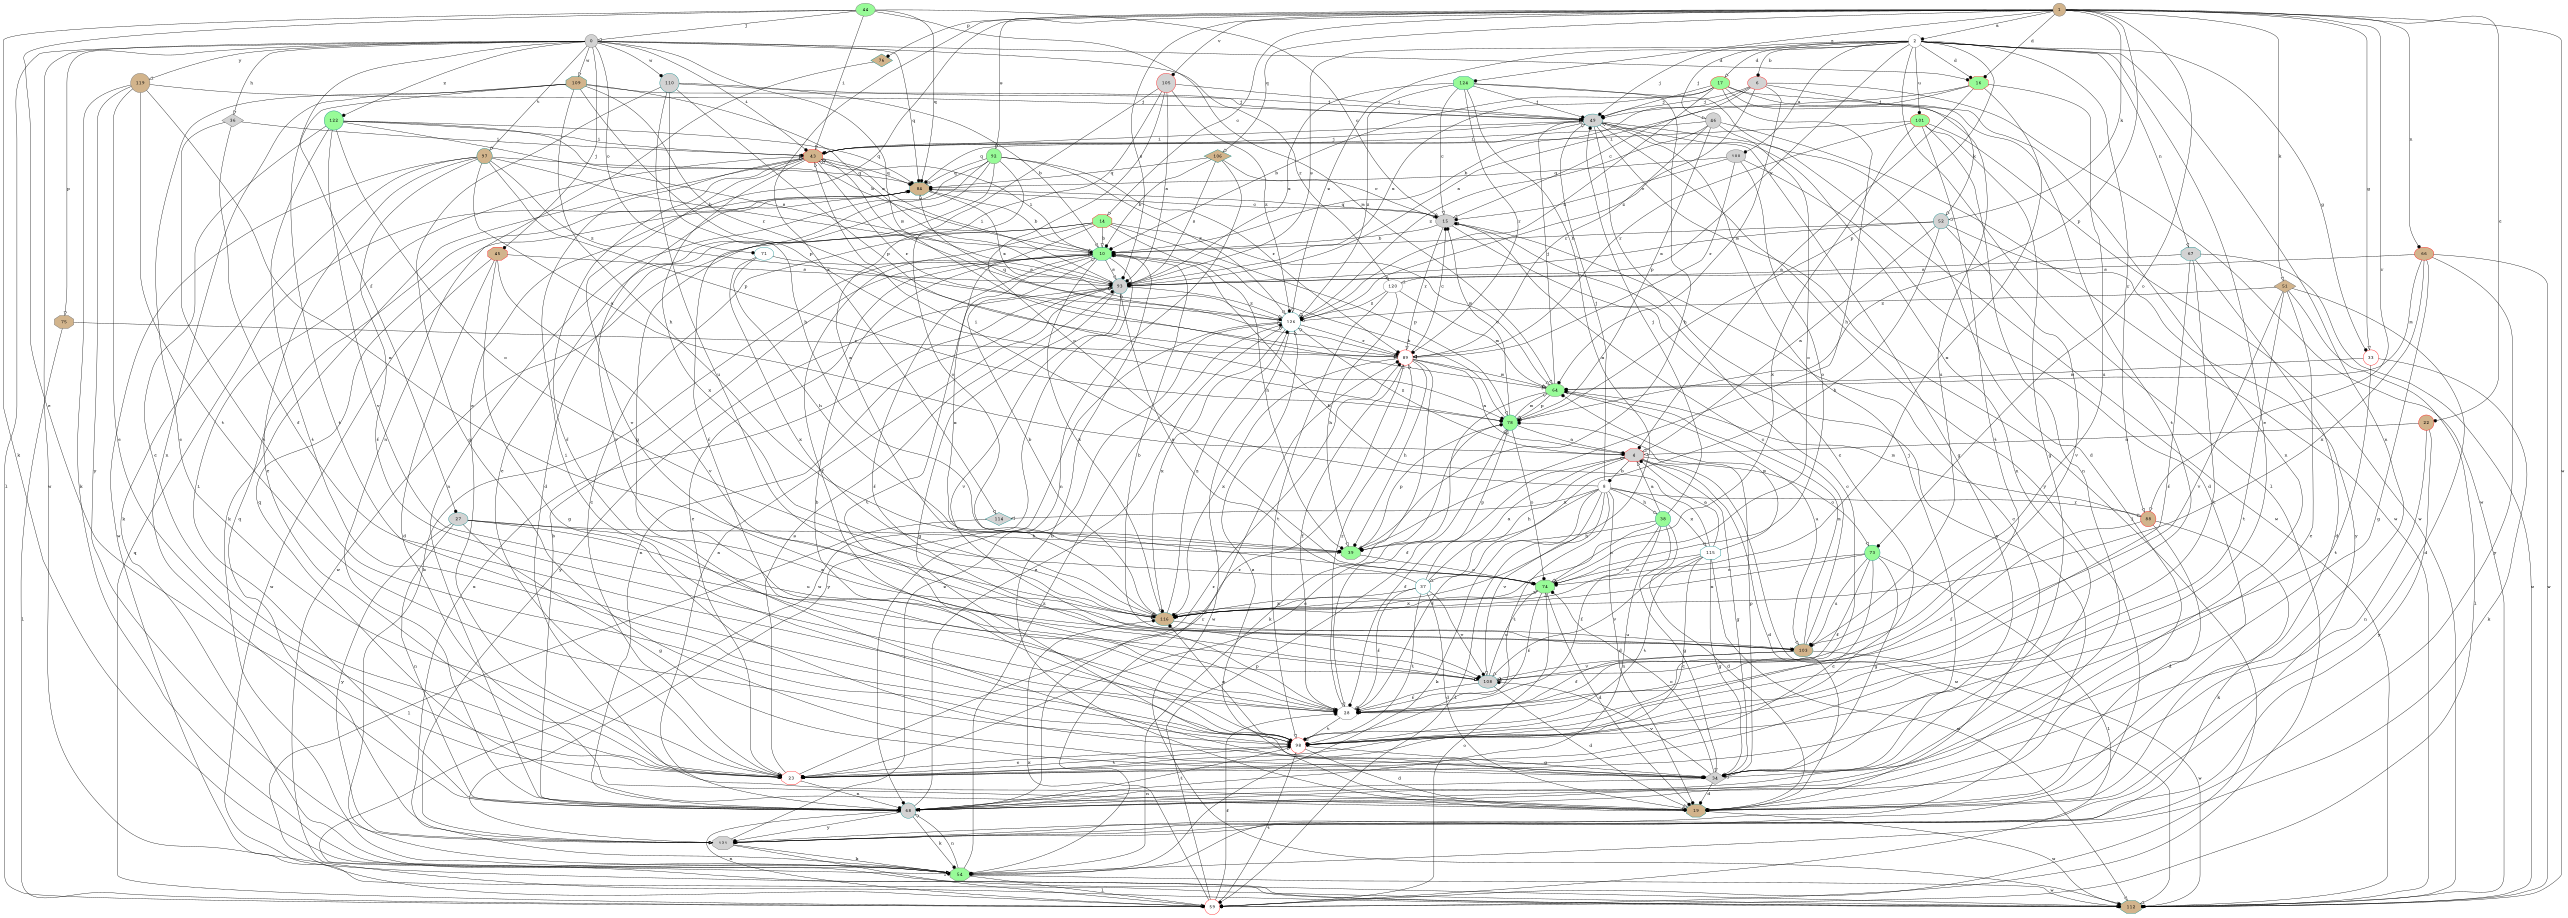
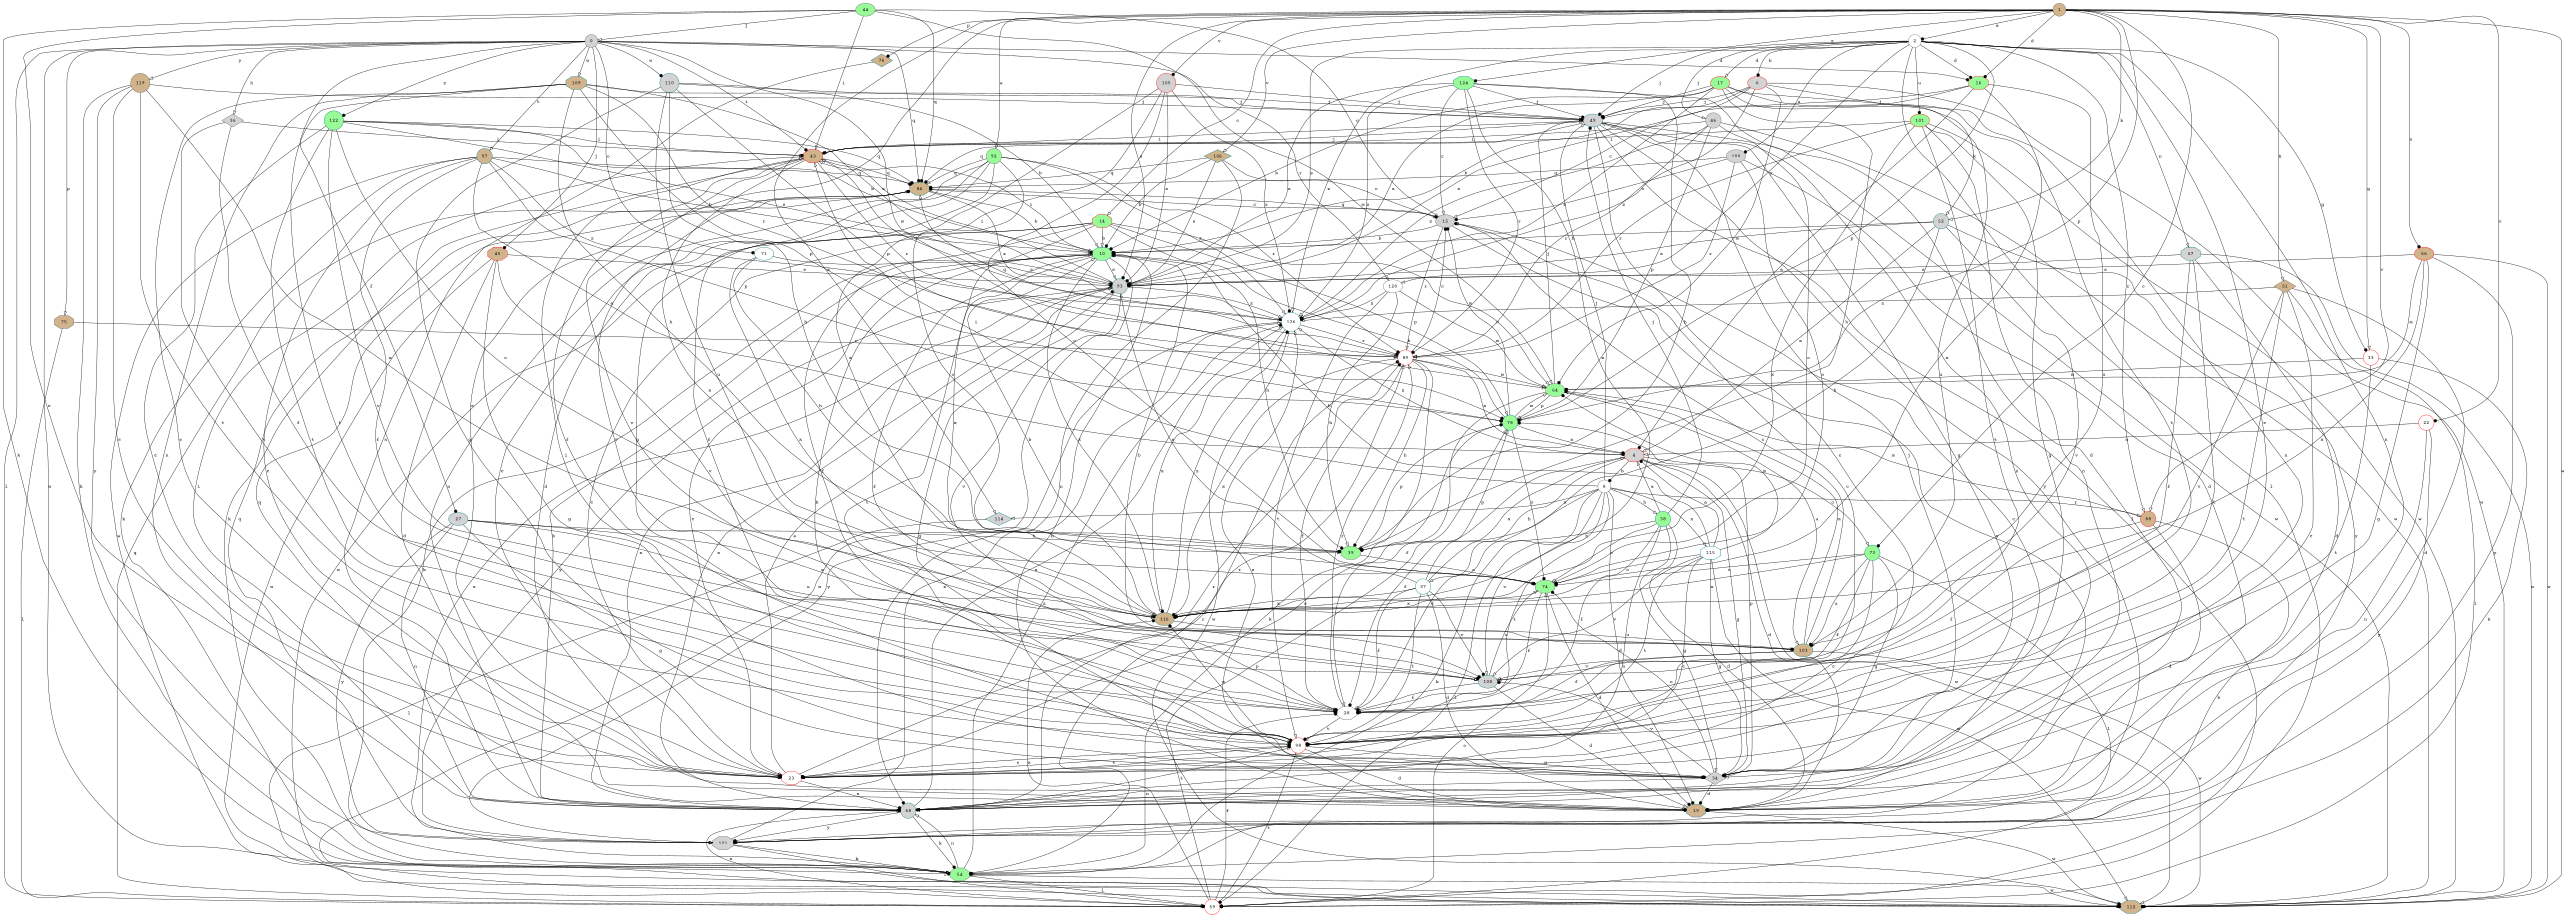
edge "1" -> "106": label "q" -> "v"
node "22": fillcolor tan -> white
